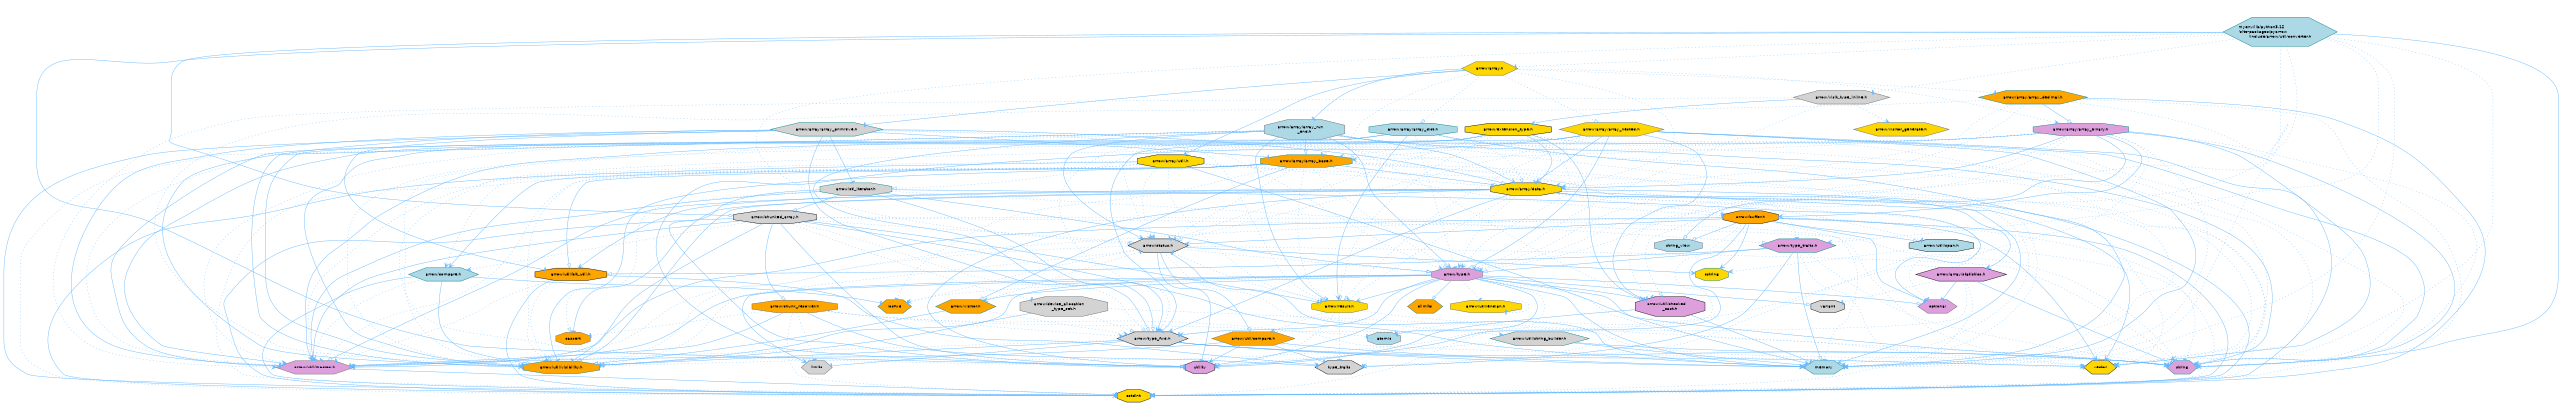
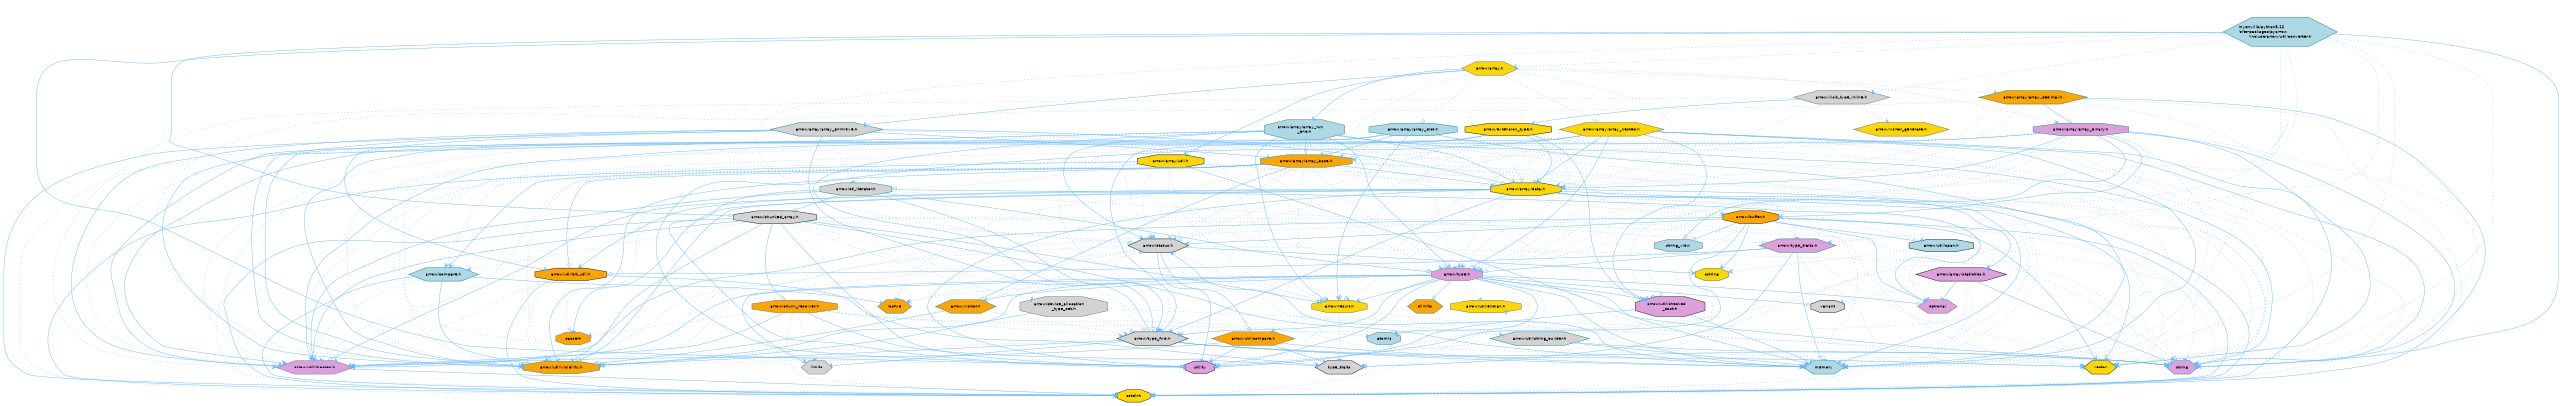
edge "arrow/array/array_dict.h" -> "arrow/array/array_base.h": added
edge "arrow/array/array_primitive.h" -> "arrow/stl_iterator.h": style solid -> dotted
edge "arrow/status.h" -> "arrow/type.h": now "arrow/array/util.h" -> "arrow/type.h"
